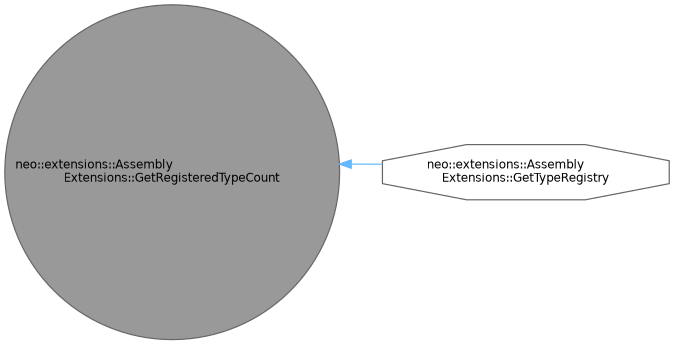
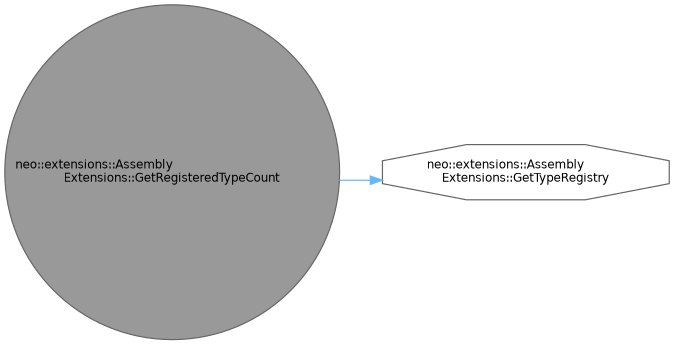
edge "neo::extensions::Assembly Extensions::GetTypeRegistry" -> "neo::extensions::Assembly Extensions::GetRegisteredTypeCount": reversed
